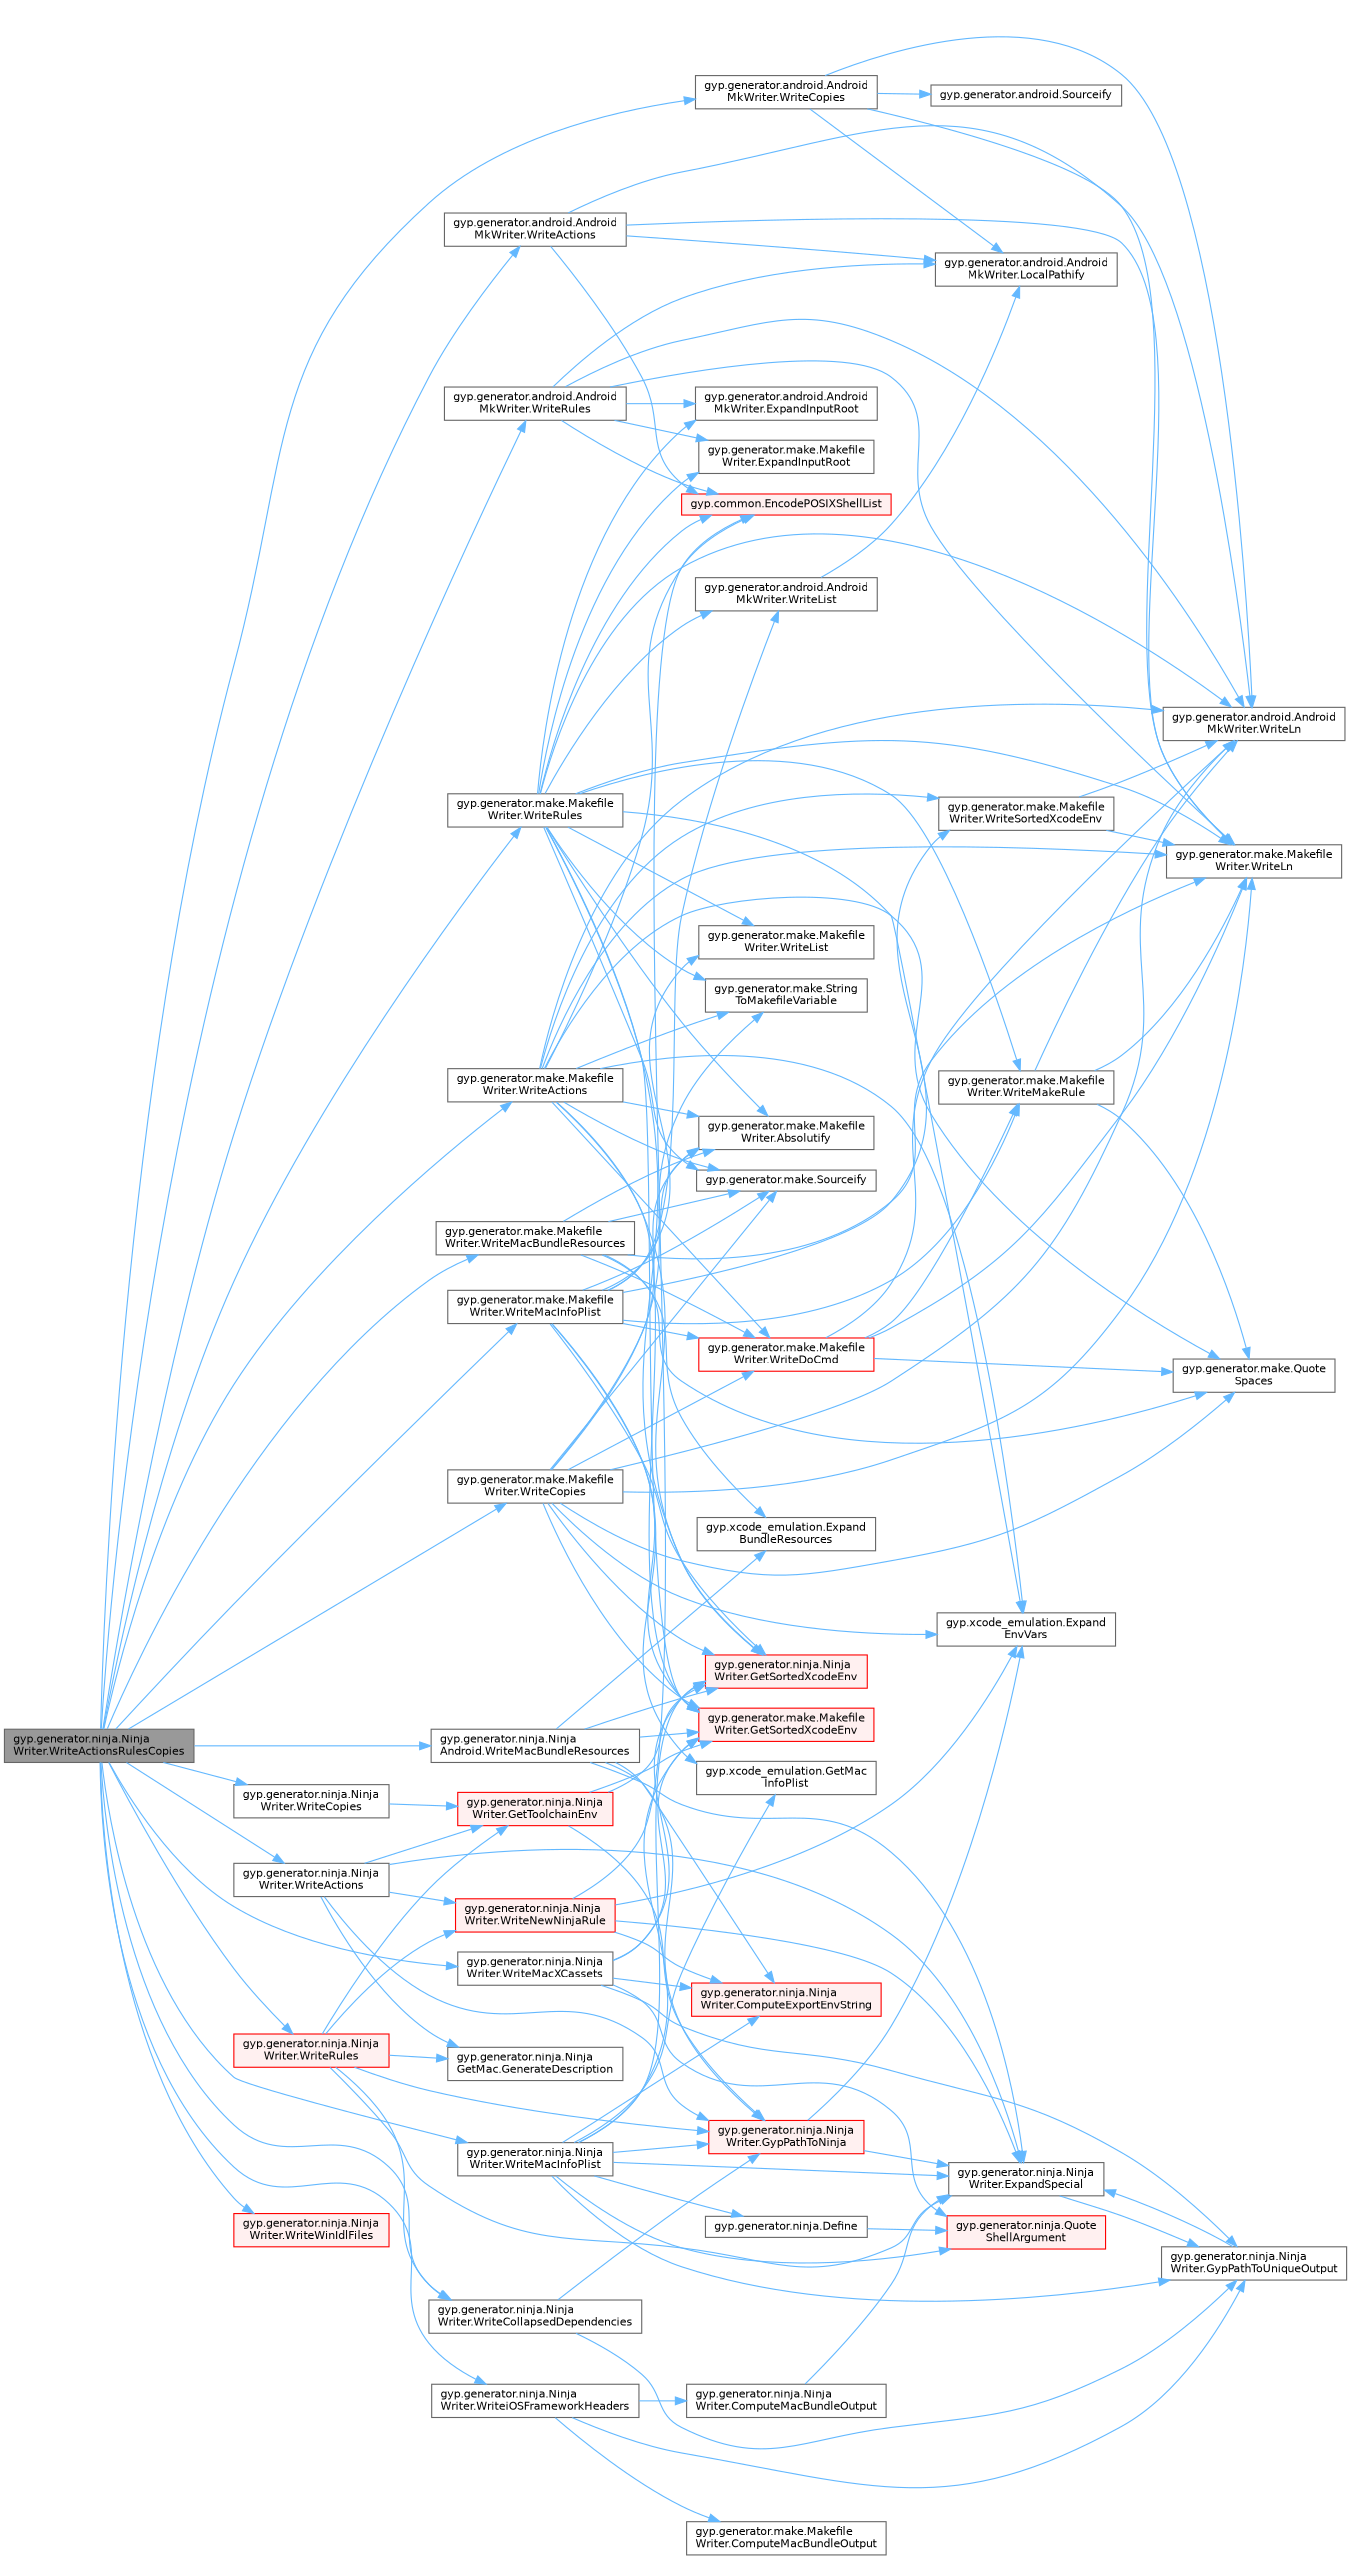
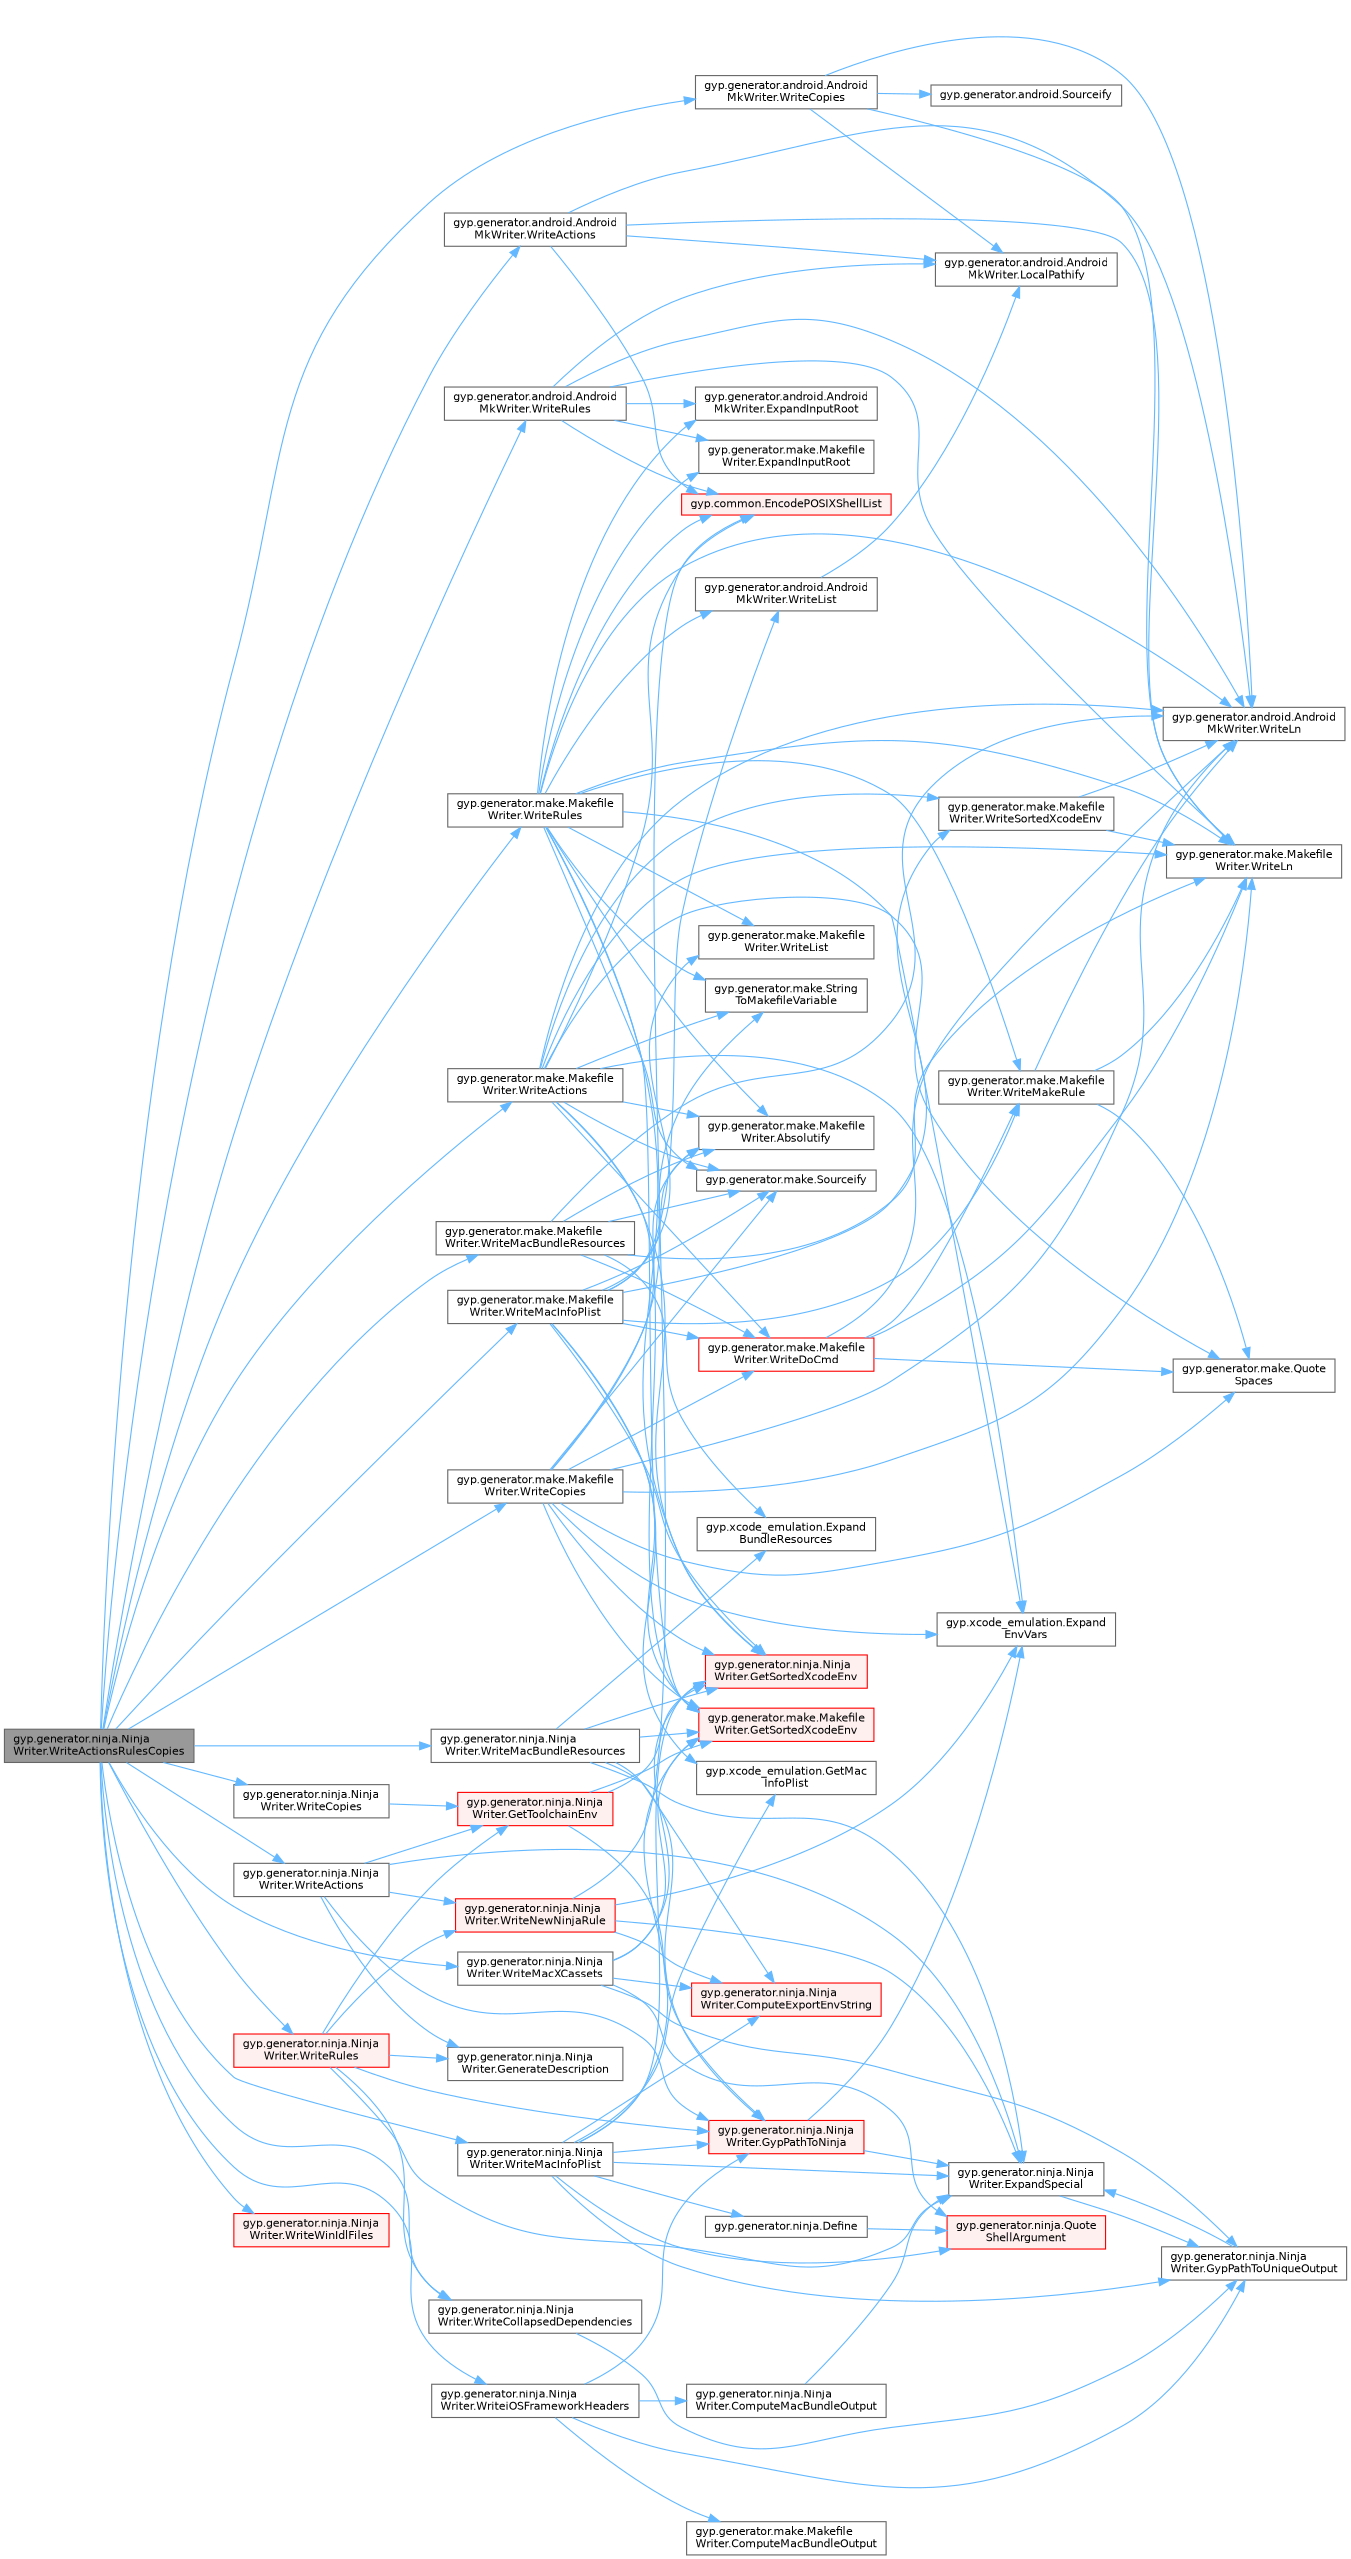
edge "gyp.generator.make.Makefile Writer.WriteMacBundleResources" -> "gyp.generator.make.Quote Spaces": now "gyp.generator.make.Makefile Writer.WriteMacBundleResources" -> "gyp.generator.android.Android MkWriter.WriteLn"
node "gyp.generator.ninja.Ninja Android.WriteMacBundleResources": label "gyp.generator.ninja.Ninja Android.WriteMacBundleResources" -> "gyp.generator.ninja.Ninja Writer.WriteMacBundleResources"
node "gyp.generator.ninja.Ninja GetMac.GenerateDescription": label "gyp.generator.ninja.Ninja GetMac.GenerateDescription" -> "gyp.generator.ninja.Ninja Writer.GenerateDescription"
edge "gyp.generator.ninja.Ninja Writer.WriteCollapsedDependencies" -> "gyp.generator.ninja.Ninja Writer.GypPathToNinja": now "gyp.generator.ninja.Ninja Writer.WriteiOSFrameworkHeaders" -> "gyp.generator.ninja.Ninja Writer.GypPathToNinja"
